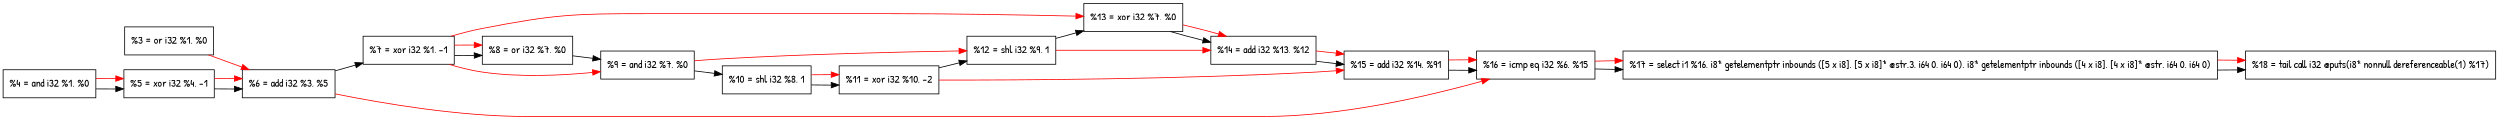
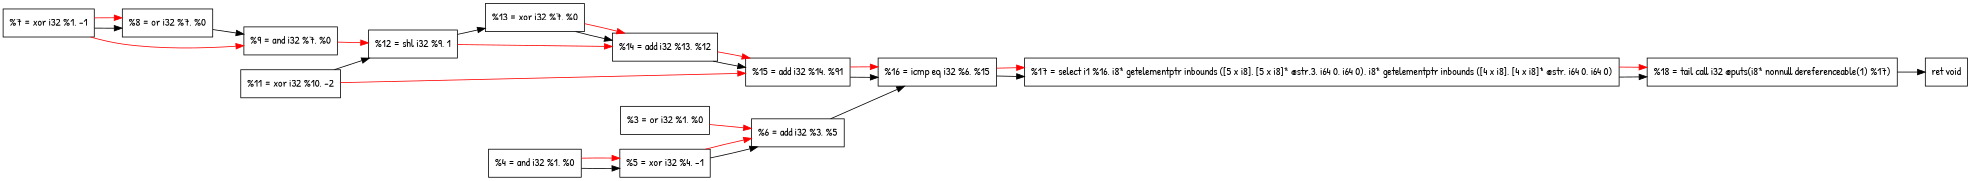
edge "%7 = xor i32 %1, -1" -> "%13 = xor i32 %7, %0": removed
edge "%6 = add i32 %3, %5" -> "%7 = xor i32 %1, -1": removed
node "ret void": added
node "%10 = shl i32 %8, 1": removed
edge "%6 = add i32 %3, %5" -> "%16 = icmp eq i32 %6, %15": color red -> black
